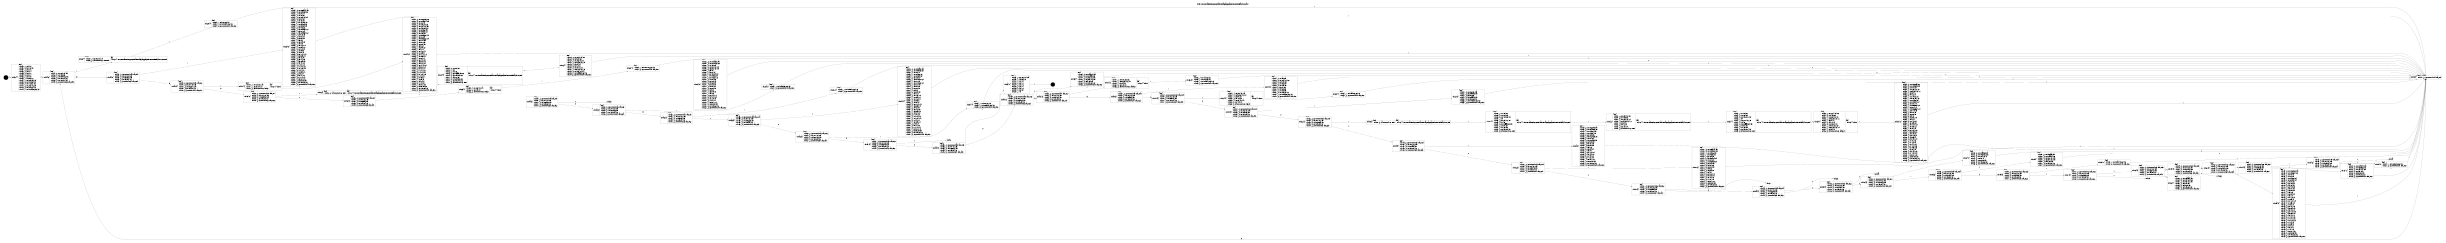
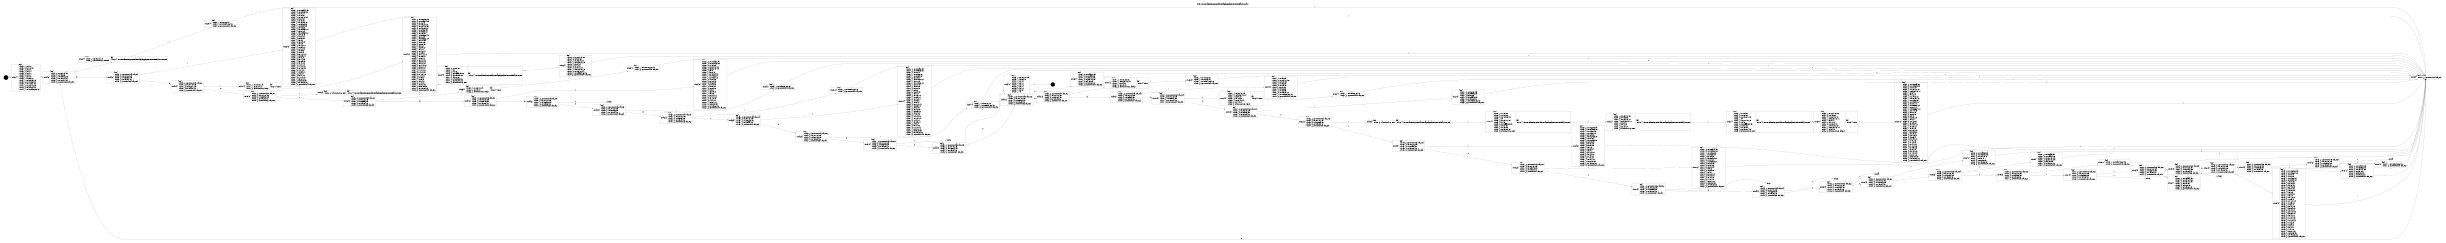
node "0x4019f1 [25]": added
